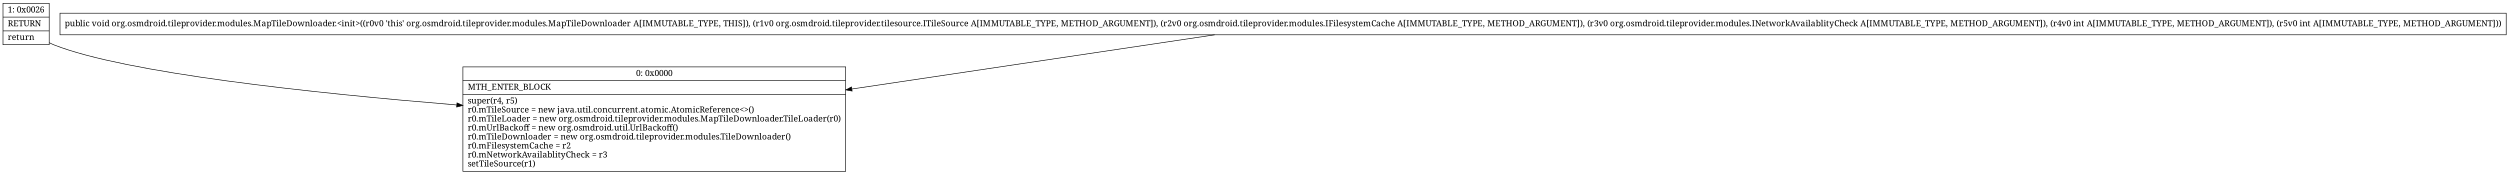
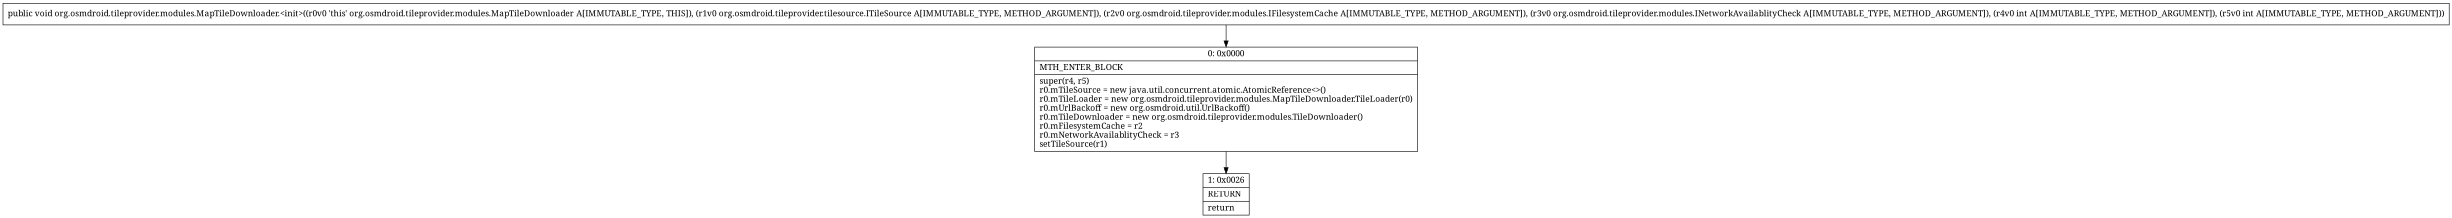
edge "1: 0x0026" -> "0: 0x0000": reversed
